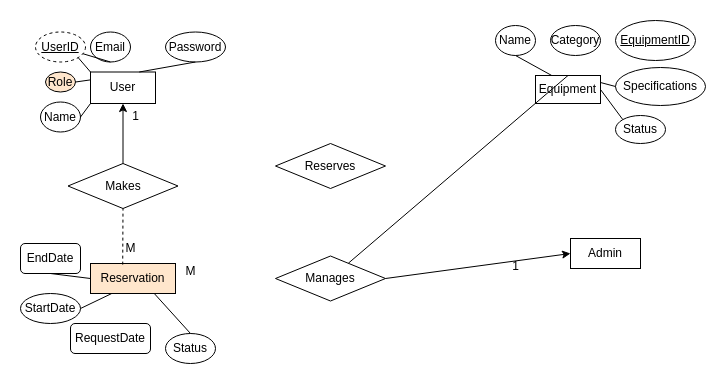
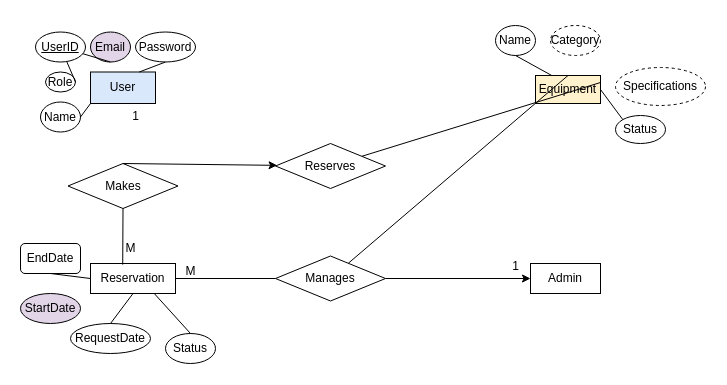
node "Category": style solid -> dashed
node "EquipmentID": removed
node "UserID": style dashed -> solid
node "Email": fillcolor #ffffff -> #e1d5e7
node "Password": moved (196, 47) -> (166, 47)
edge "UserID" -- "User": removed
edge "Role" -- "User": now "Role" -- "UserID"
node "Role": fillcolor #ffe6cc -> #ffffff
edge "Specifications" -- "Equipment": now "Reserves" -- "Equipment"
node "Specifications": style solid -> dashed
node "User": fillcolor #ffffff -> #dae8fc
node "Equipment": fillcolor #ffffff -> #fff2cc
edge "Makes" -> "User": now "Makes" -> "Reserves"
edge "Makes" -- "Reservation": style dashed -> solid
node "Admin": moved (606, 254) -> (566, 279)
node "Reservation": fillcolor #ffe6cc -> #ffffff
edge "Reservation" -- "Manages": added
edge "Reservation" -- "StartDate": removed
edge "Reservation" -- "RequestDate": added
node "StartDate": fillcolor #ffffff -> #e1d5e7
node "RequestDate": shape rounded rectangle -> ellipse
